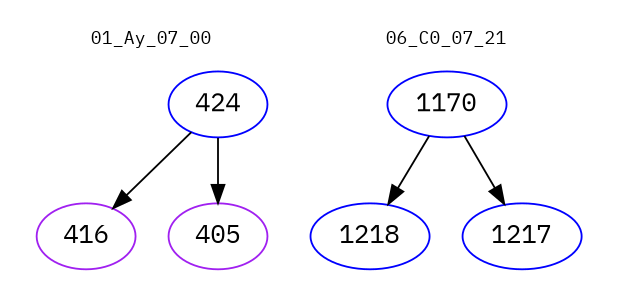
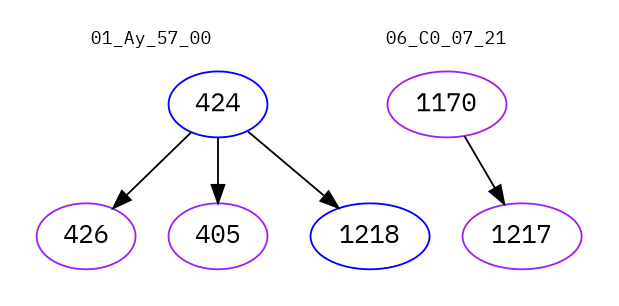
cluster "01_Ay_07_00": label "01_Ay_07_00" -> "01_Ay_57_00"
node "1170": color blue -> purple
edge "1170" -> "1218": now "424" -> "1218"
node "416": label "416" -> "426"
node "1217": color blue -> purple
